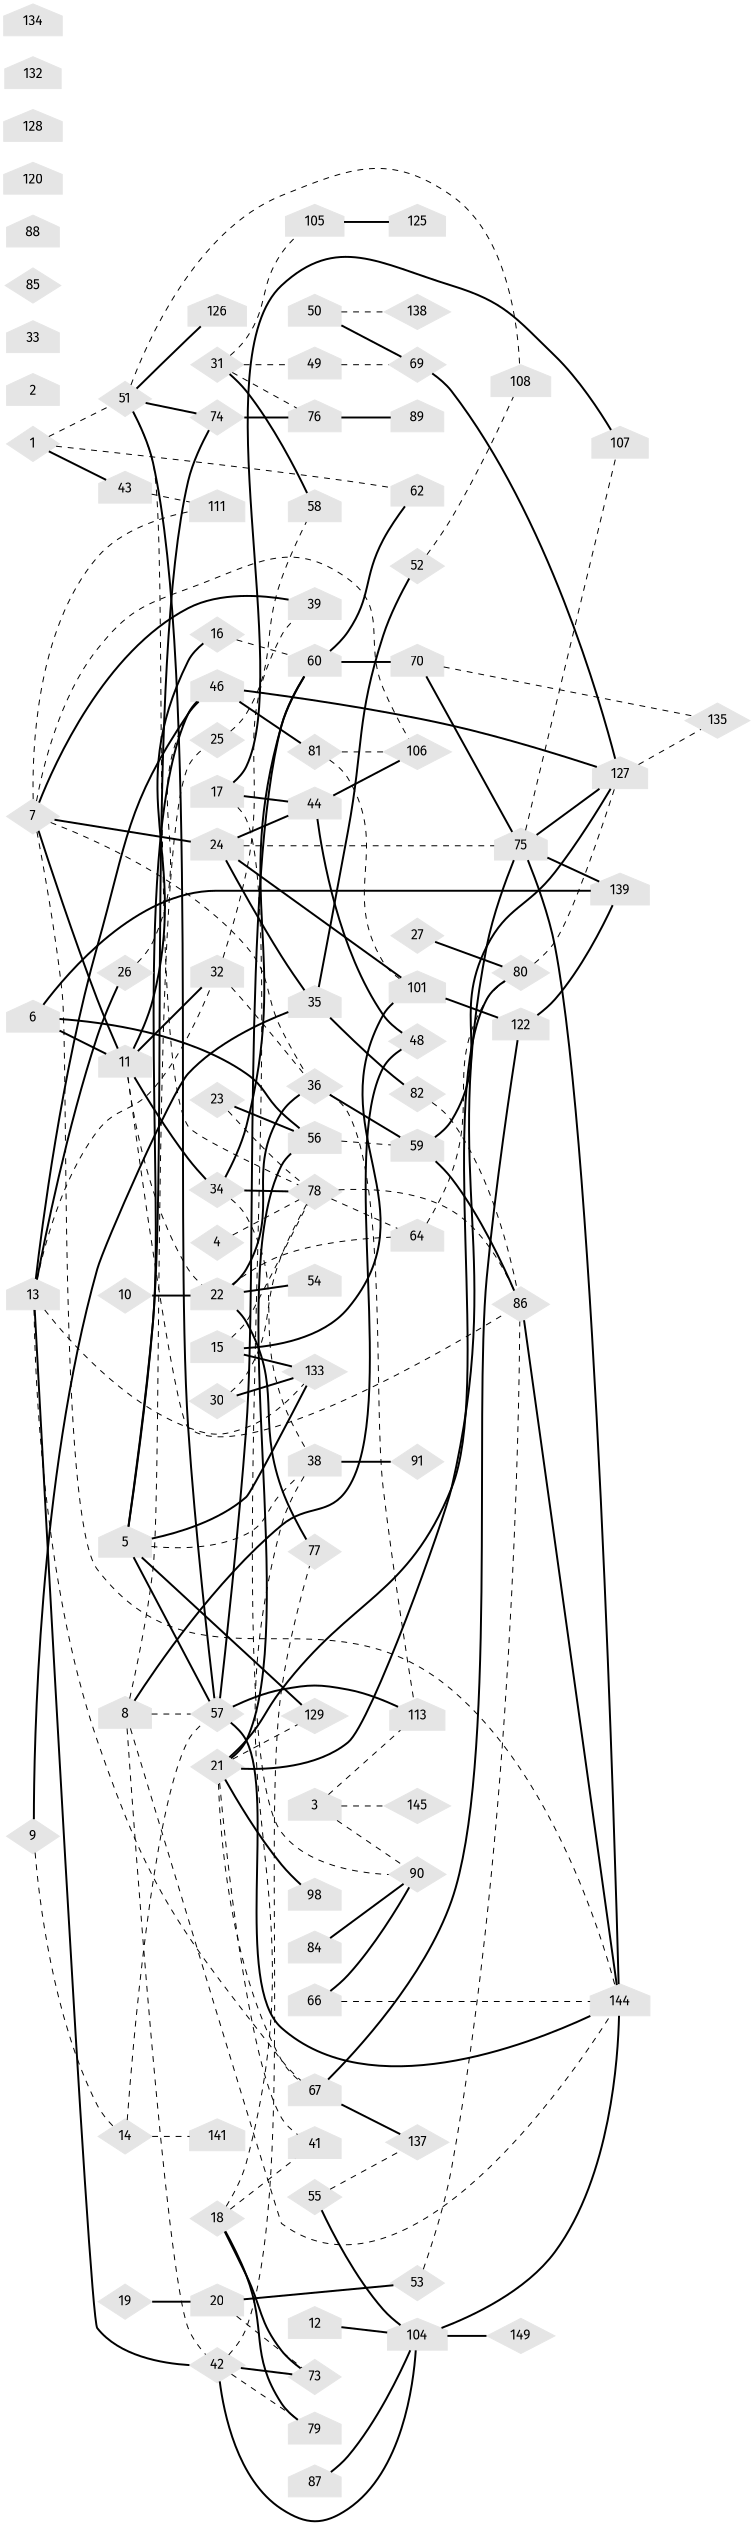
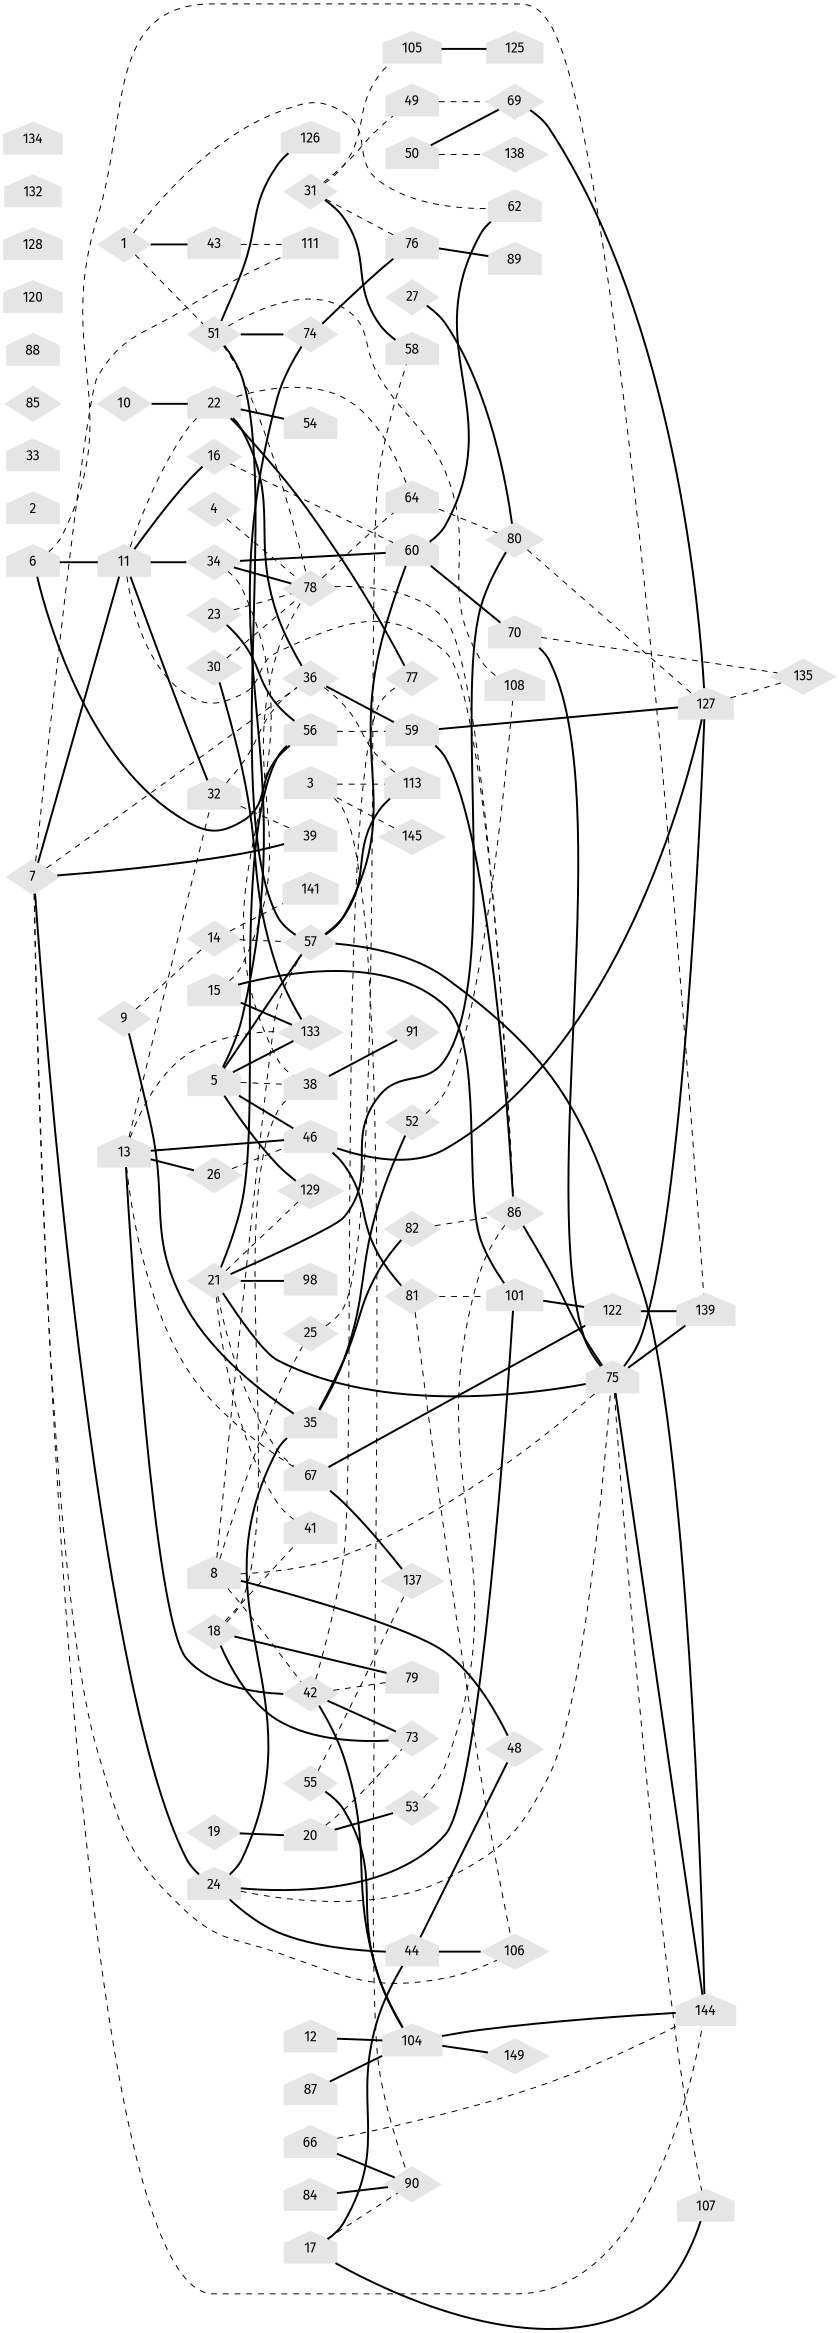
edge "139" -- "6": style bold -> dashed
edge "86" -- "144": now "86" -- "75"
edge "8" -- "144": now "8" -- "75"
